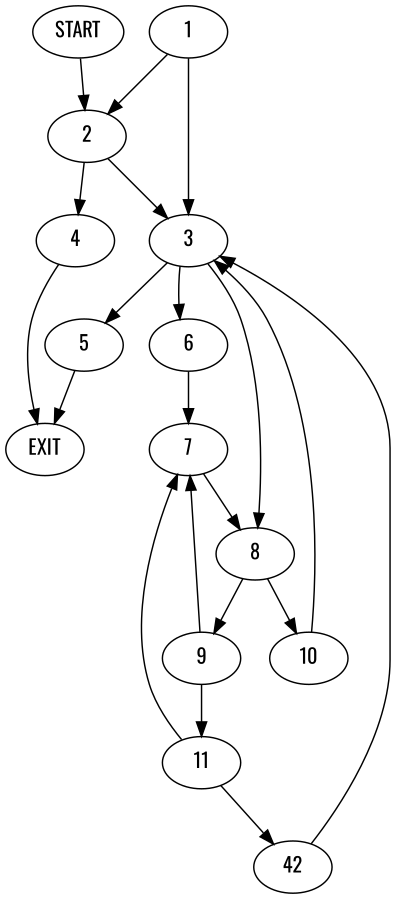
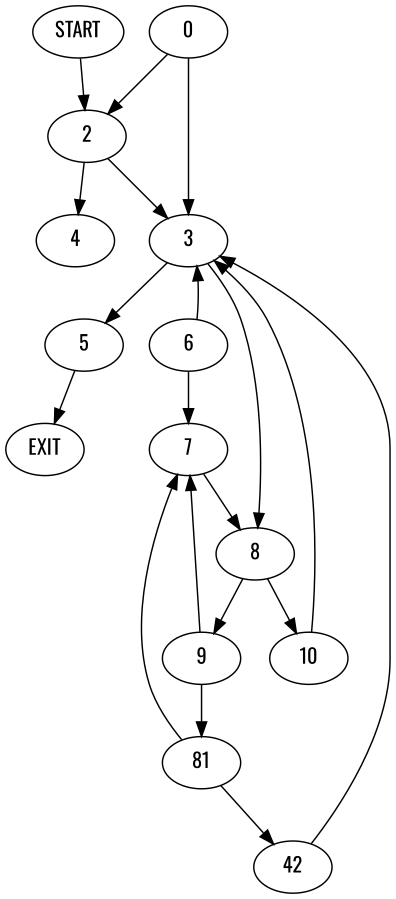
node "1": label "1" -> "0"
edge "3" -> "6": reversed
edge "4" -> "EXIT": removed
node "11": label "11" -> "81"
